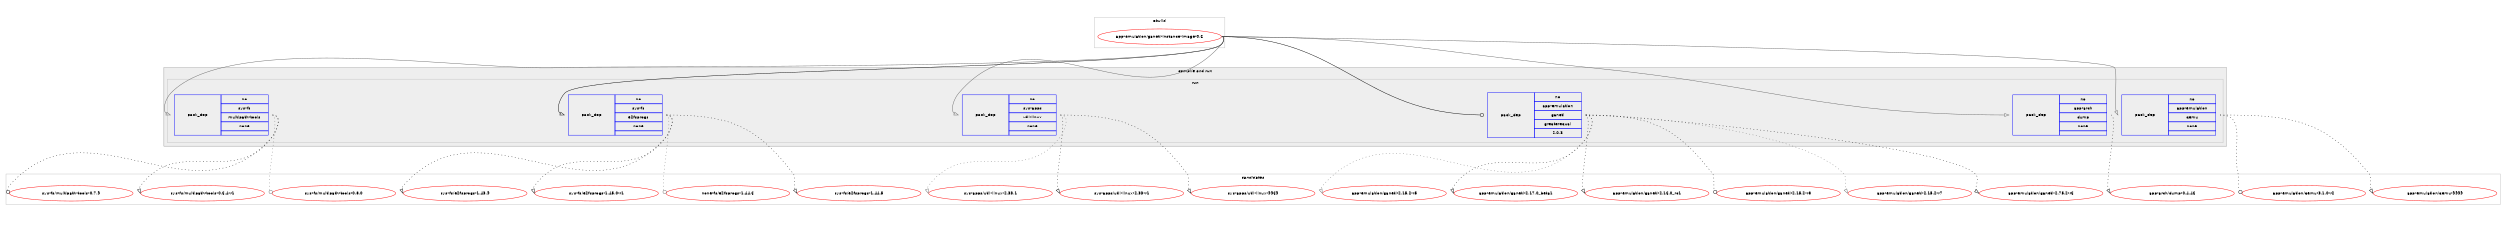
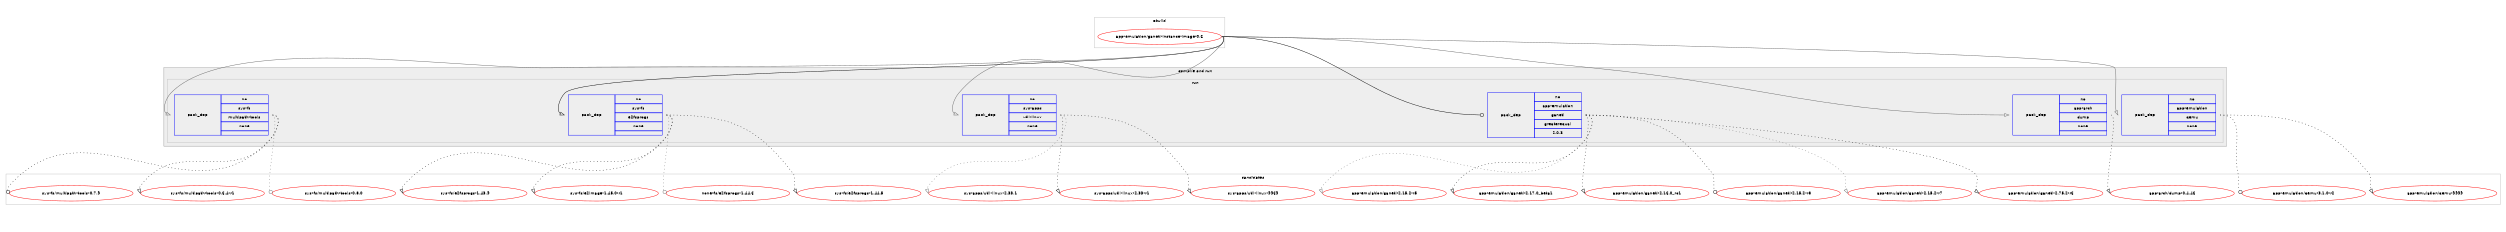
node "sys-fs/e2fsprogs-1.45.0-r1": label "sys-fs/e2fsprogs-1.45.0-r1" -> "sys-fs/e2image-1.45.0-r1"
